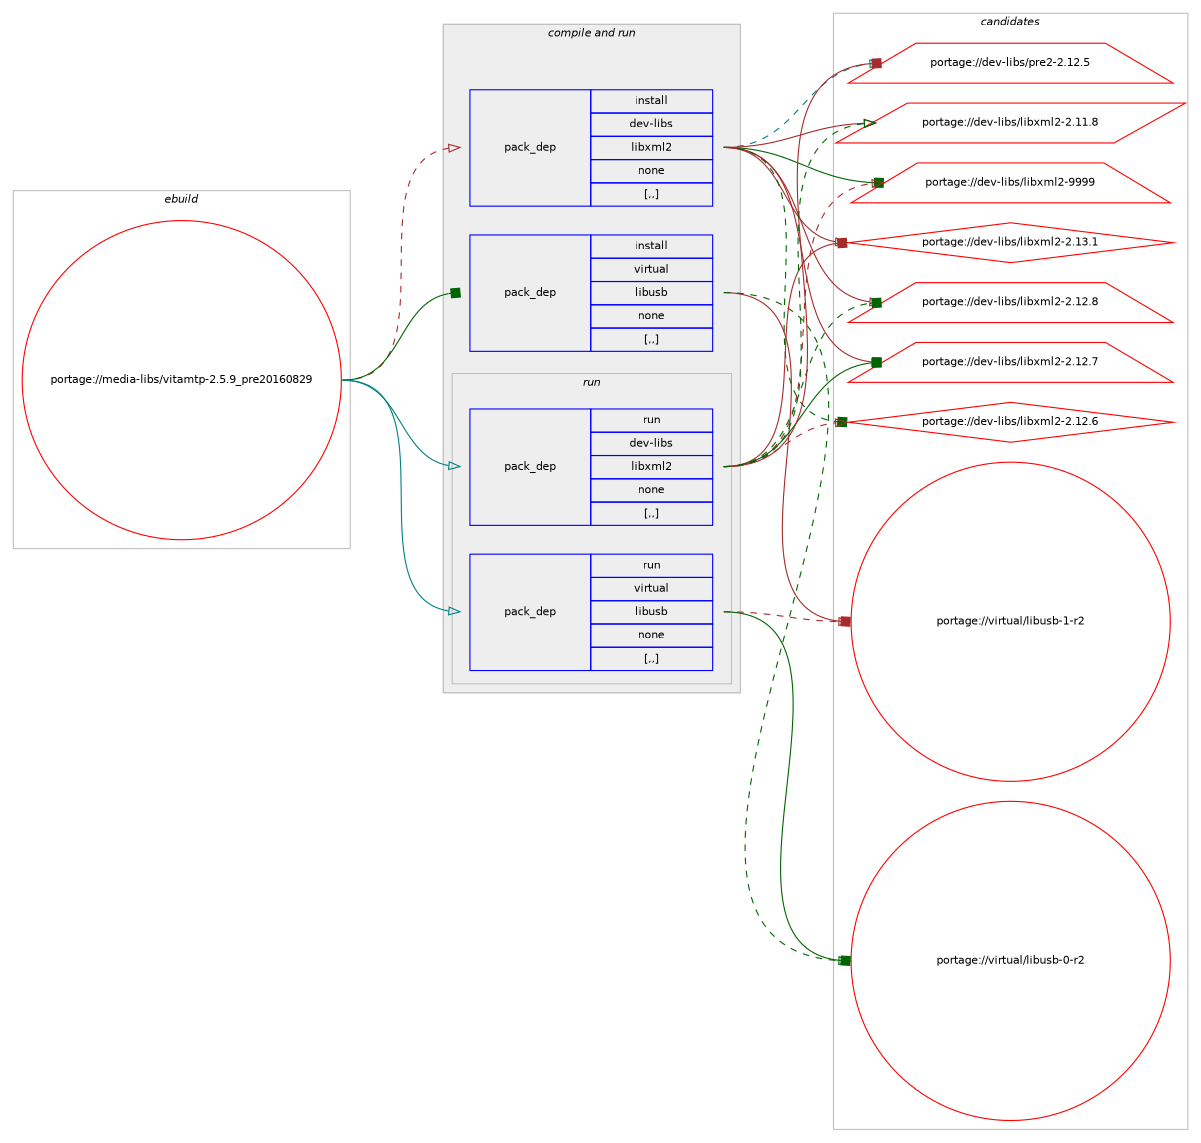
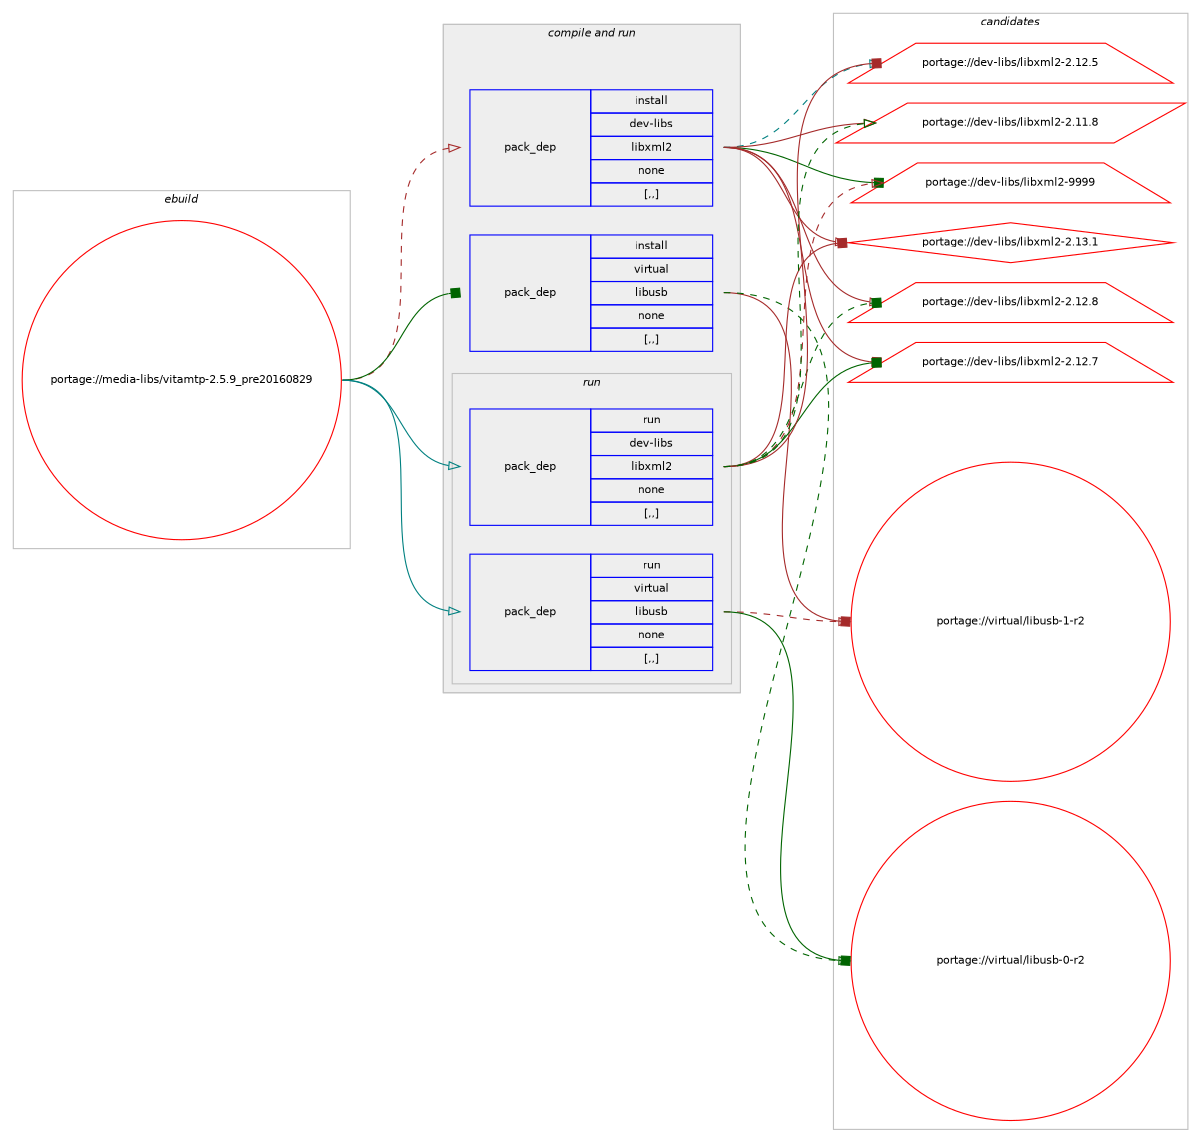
node "portage://dev-libs/pre2-2.12.5": label "portage://dev-libs/pre2-2.12.5" -> "portage://dev-libs/libxml2-2.12.5"
node "portage://dev-libs/libxml2-2.12.6": removed
